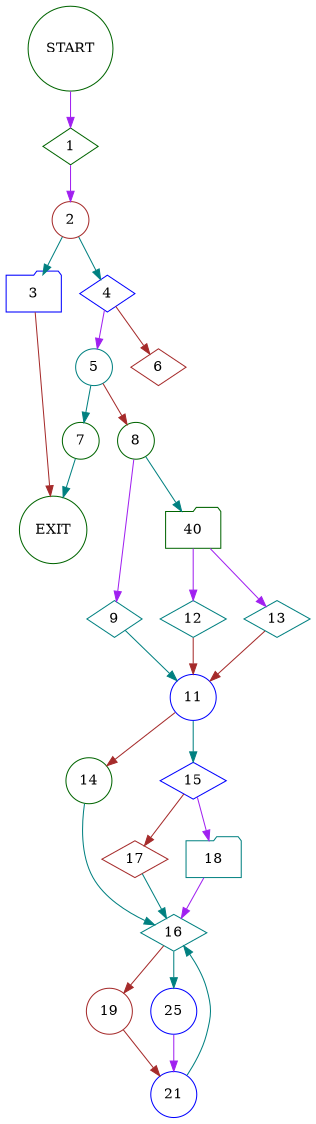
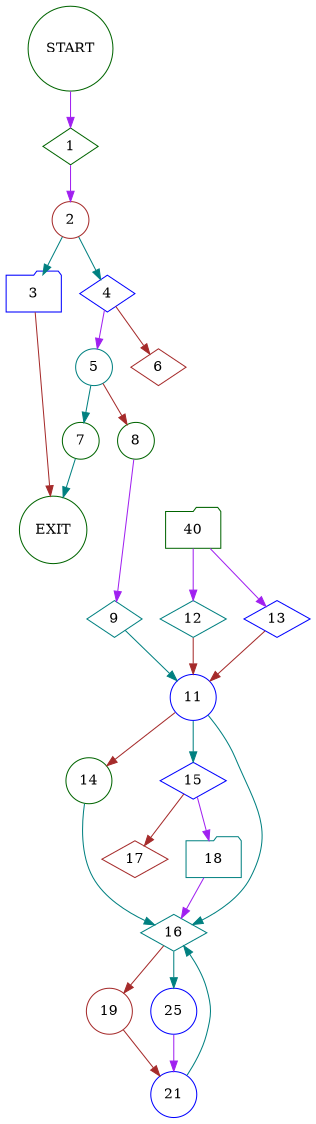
edge "8" -> "40": removed
node "13": color teal -> blue
edge "17" -> "16": now "11" -> "16"
